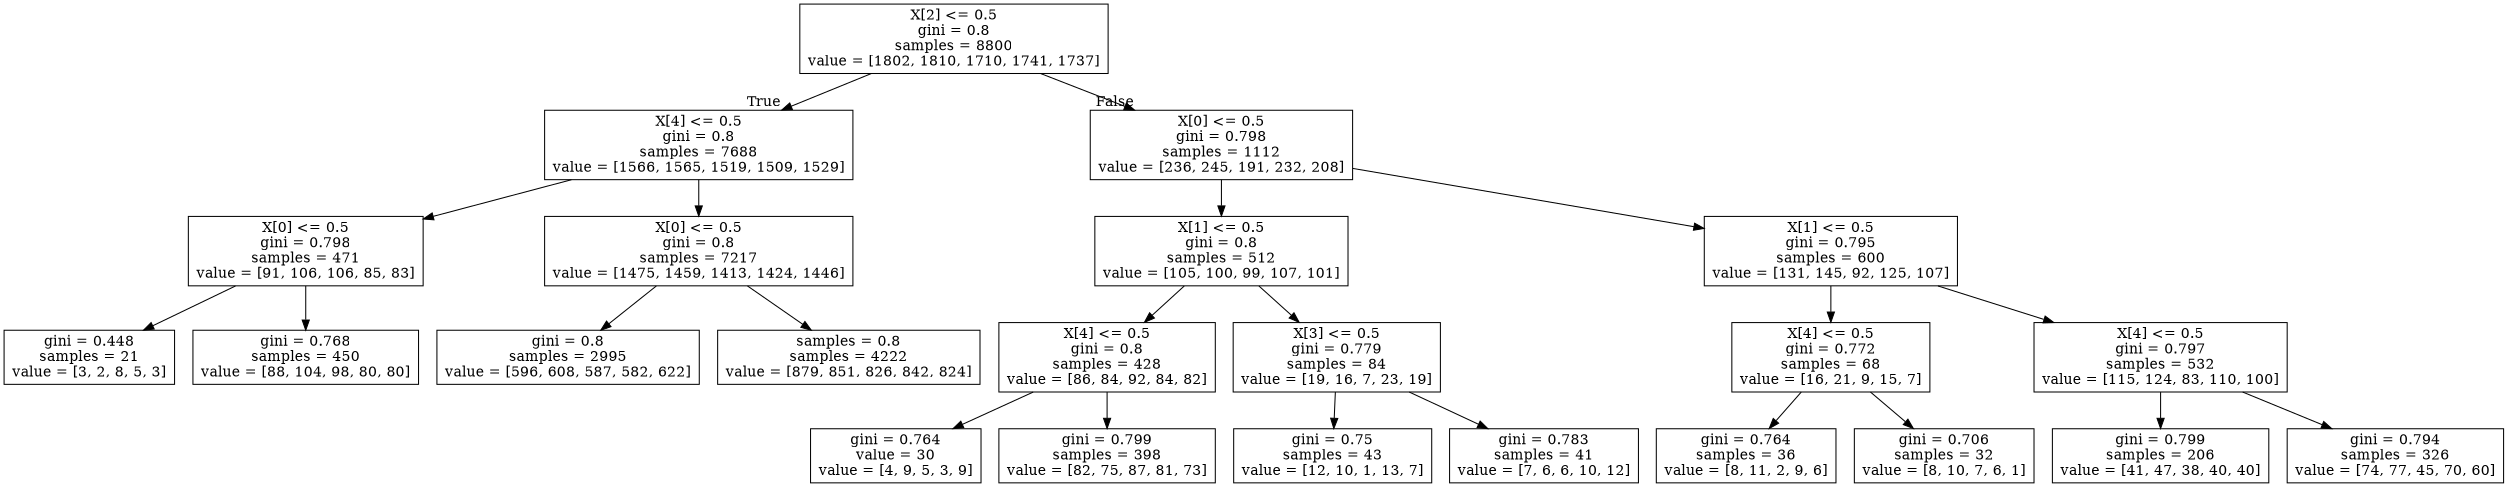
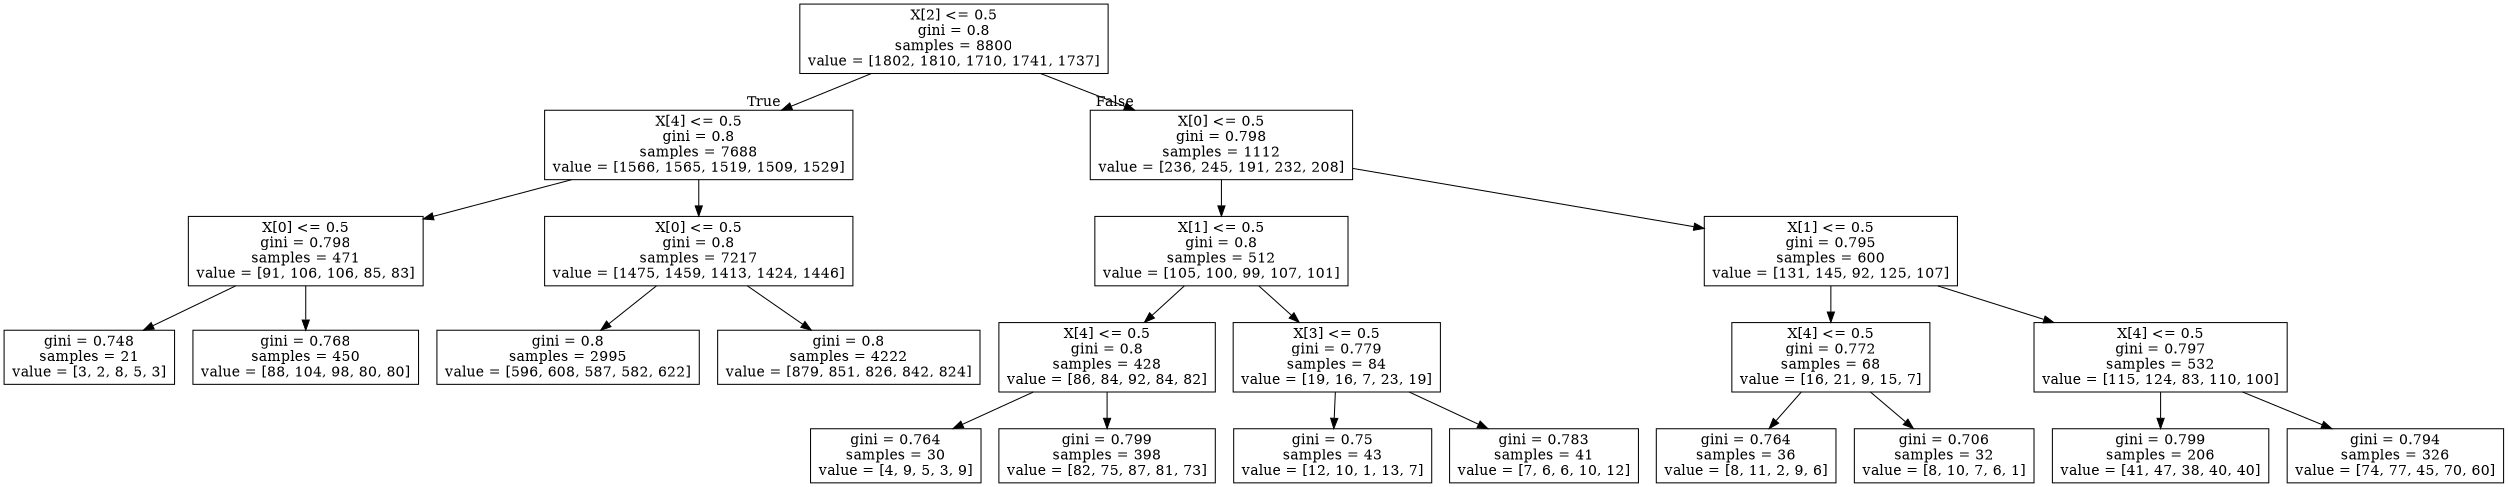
node "gini = 0.448 samples = 21 value = [3, 2, 8, 5, 3]": label "gini = 0.448 samples = 21 value = [3, 2, 8, 5, 3]" -> "gini = 0.748 samples = 21 value = [3, 2, 8, 5, 3]"
node "samples = 0.8 samples = 4222 value = [879, 851, 826, 842, 824]": label "samples = 0.8 samples = 4222 value = [879, 851, 826, 842, 824]" -> "gini = 0.8 samples = 4222 value = [879, 851, 826, 842, 824]"
node "gini = 0.764 value = 30 value = [4, 9, 5, 3, 9]": label "gini = 0.764 value = 30 value = [4, 9, 5, 3, 9]" -> "gini = 0.764 samples = 30 value = [4, 9, 5, 3, 9]"
